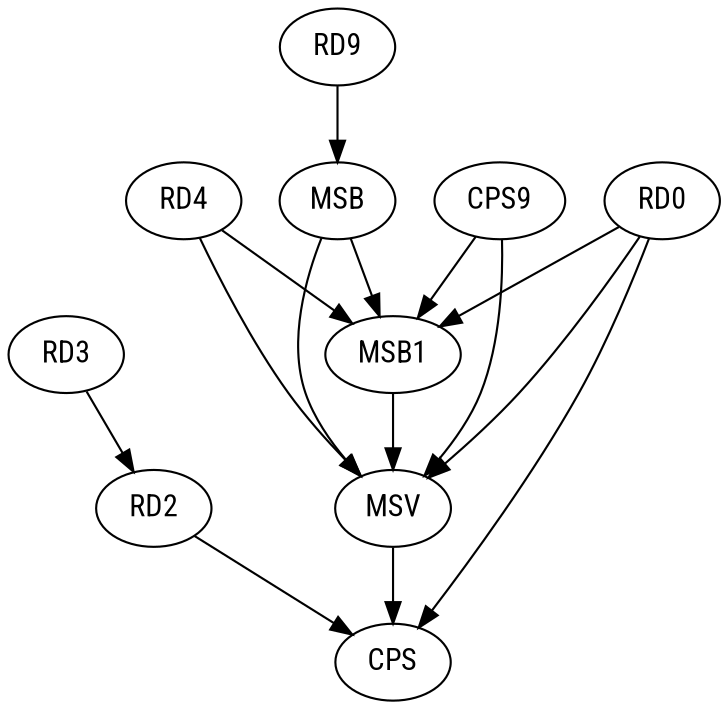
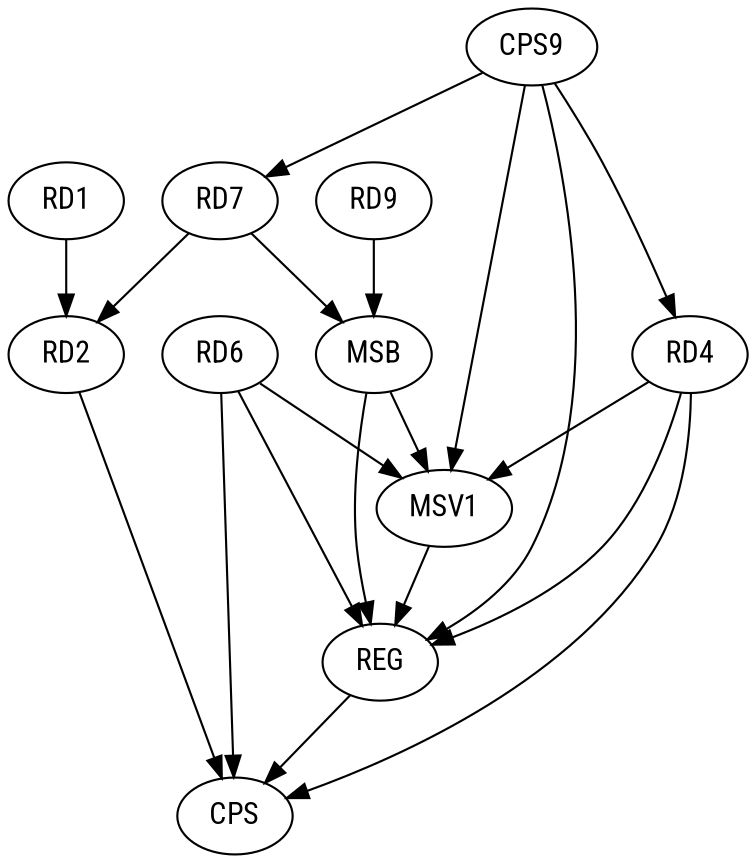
edge "CPS9" -> "RD4": added
node "RD7": added
node "RD0": label "RD0" -> "RD6"
node "RD3": label "RD3" -> "RD1"
node "MSB1": label "MSB1" -> "MSV1"
node "MSV": label "MSV" -> "REG"
edge "RD4" -> "CPS": added
